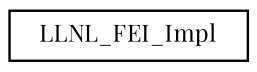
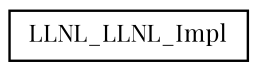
node "LLNL_FEI_Impl": label "LLNL_FEI_Impl" -> "LLNL_LLNL_Impl"
